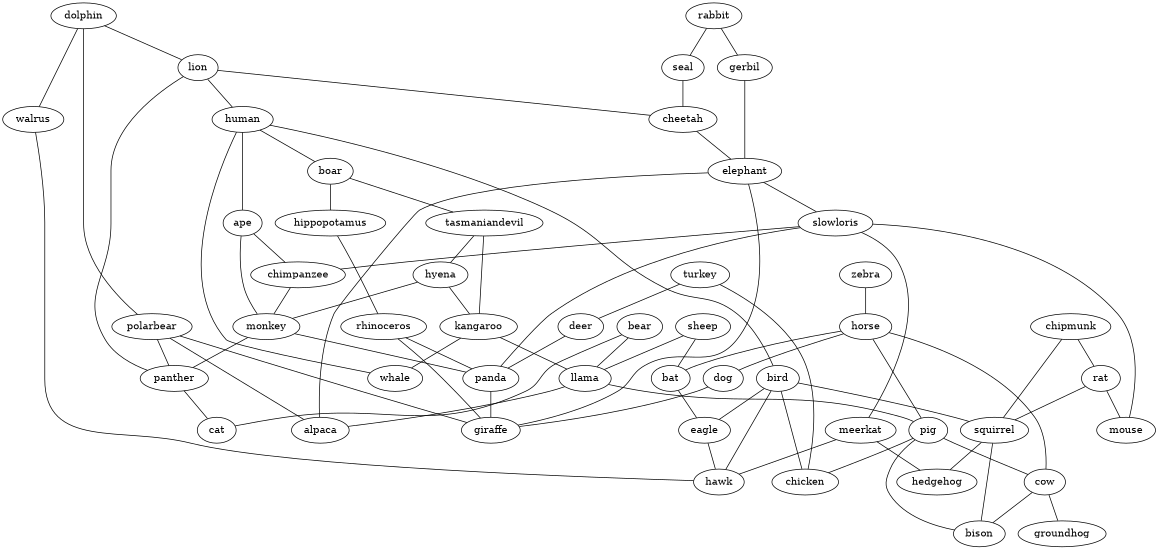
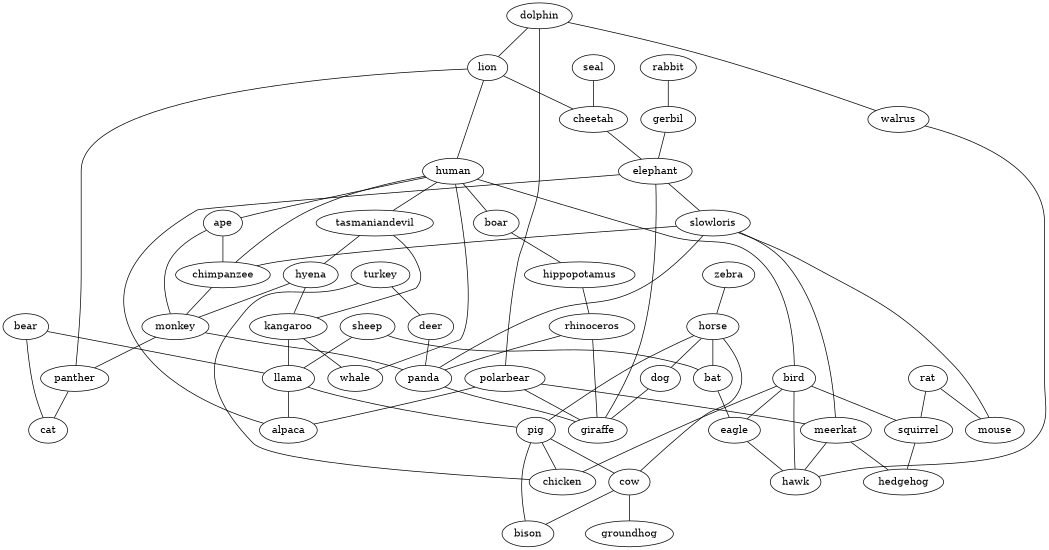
edge "rabbit" -- "seal": removed
edge "boar" -- "tasmaniandevil": now "human" -- "tasmaniandevil"
edge "human" -- "chimpanzee": added
node "chipmunk": removed
edge "polarbear" -- "panther": now "polarbear" -- "meerkat"
edge "squirrel" -- "bison": removed
